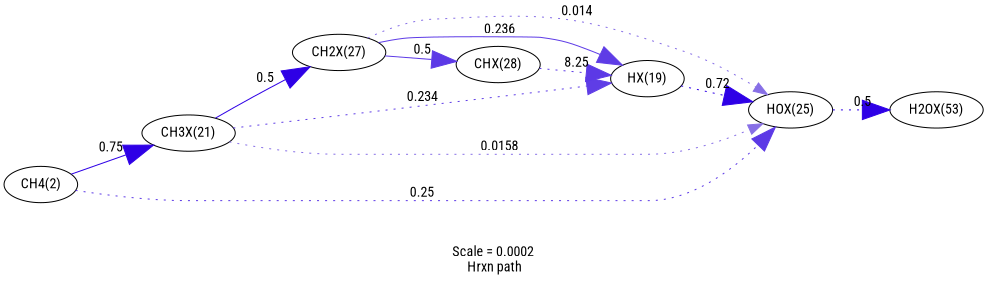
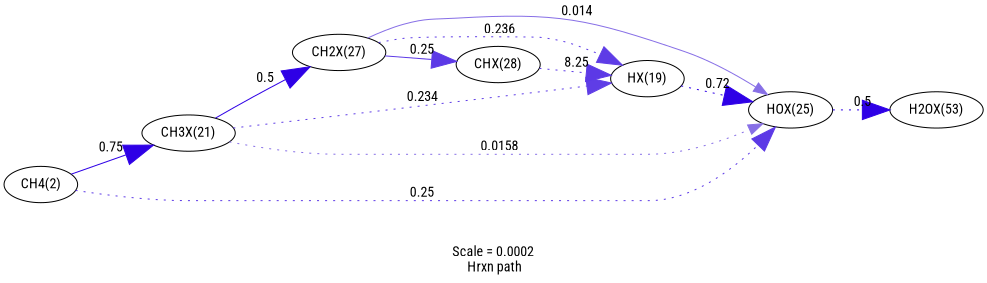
edge "CH2X(27)" -> "HOX(25)": style dotted -> solid
edge "CH2X(27)" -> "HX(19)": style solid -> dotted
edge "CH2X(27)" -> "CHX(28)": label " 0.5" -> " 0.25"
